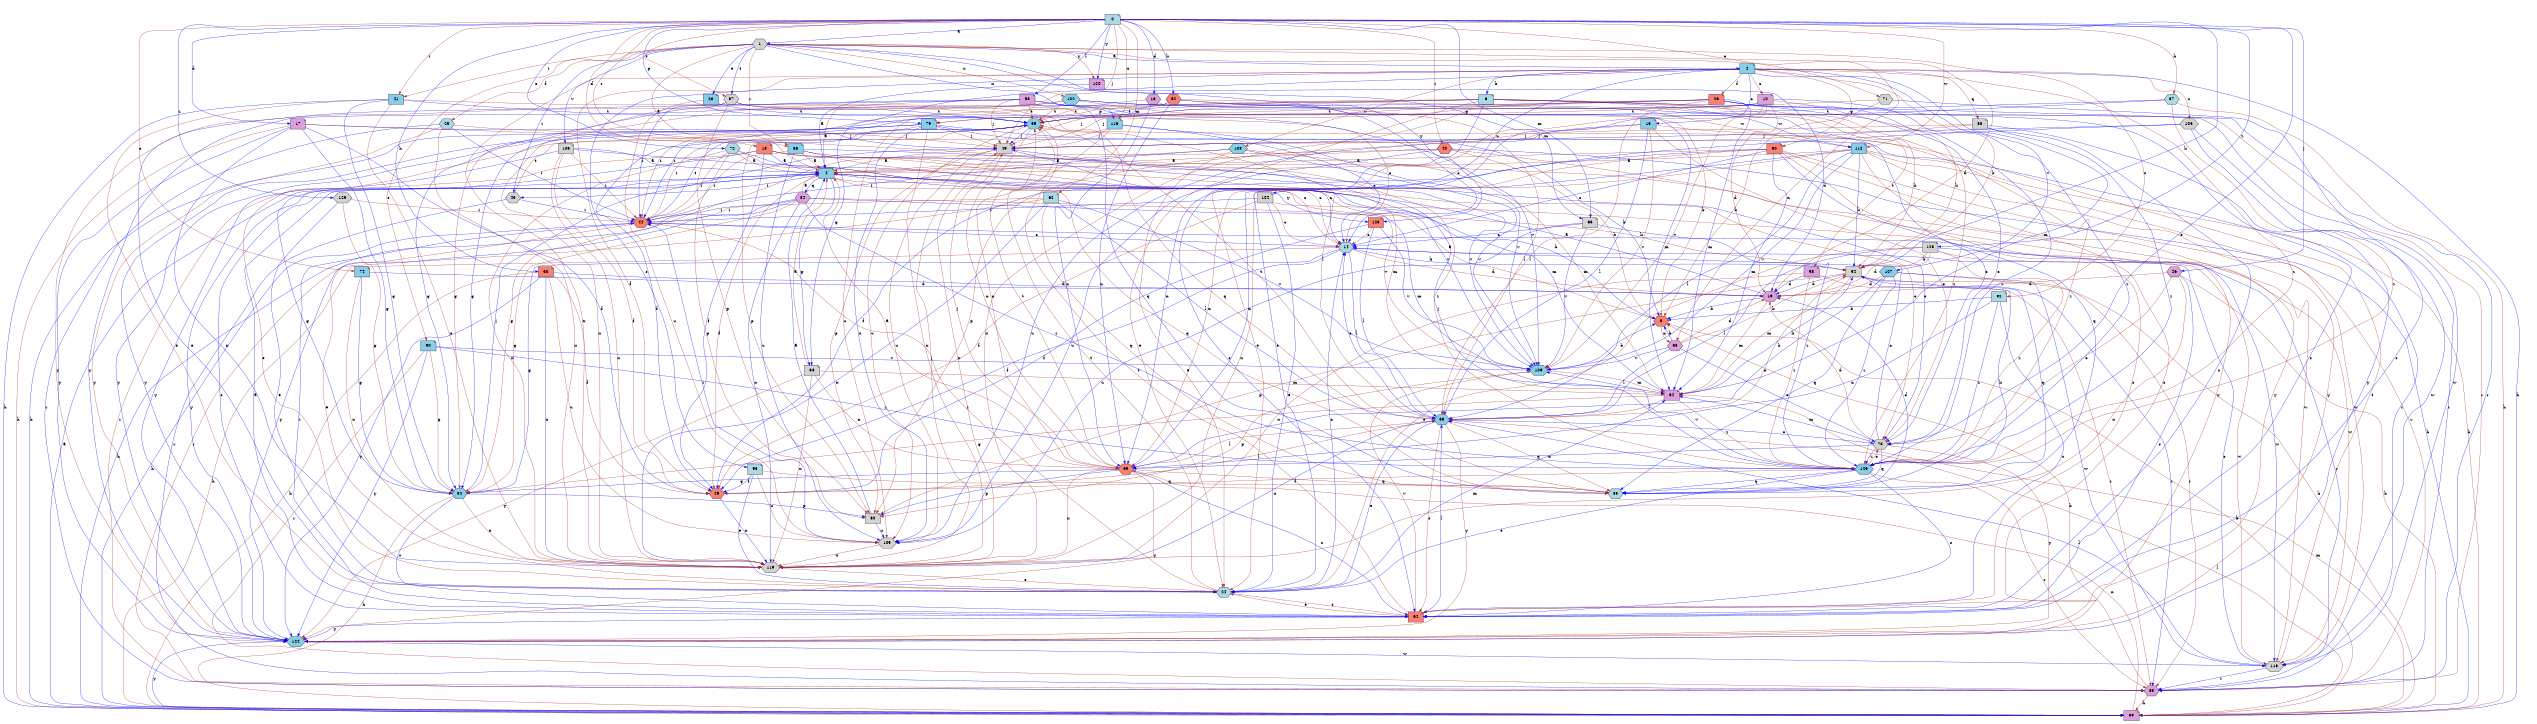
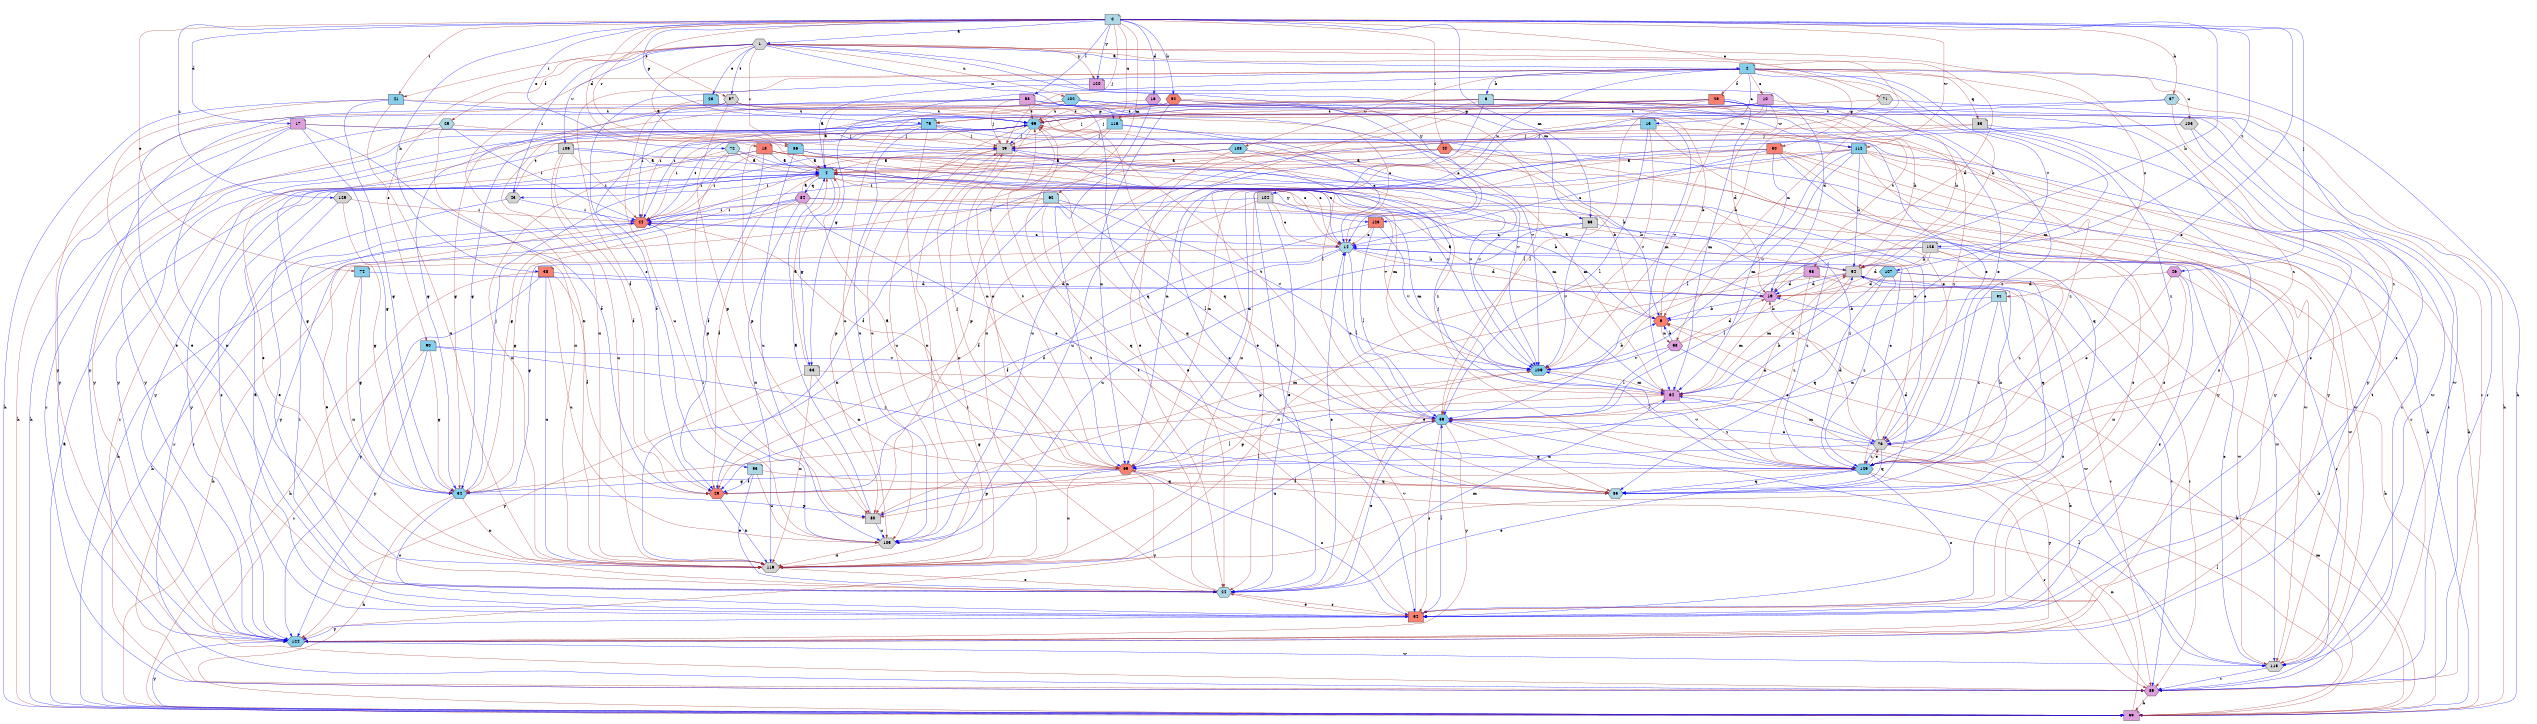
edge "10" -> "129": now "104" -> "129"
edge "84" -> "129": label "z" -> "c"
